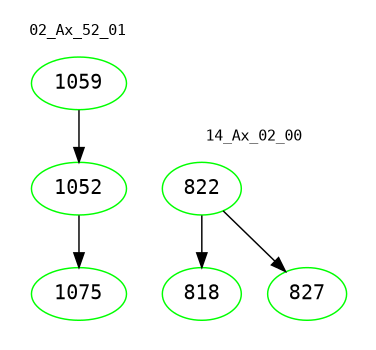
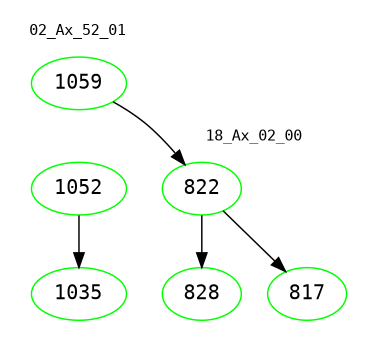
edge "1059" -> "1052": now "1059" -> "822"
cluster "14_Ax_02_00": label "14_Ax_02_00" -> "18_Ax_02_00"
node "1075": label "1075" -> "1035"
node "818": label "818" -> "828"
node "827": label "827" -> "817"
